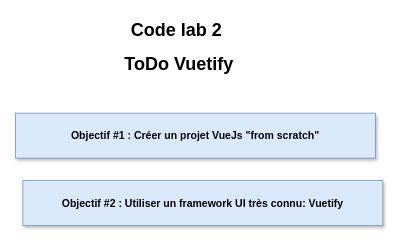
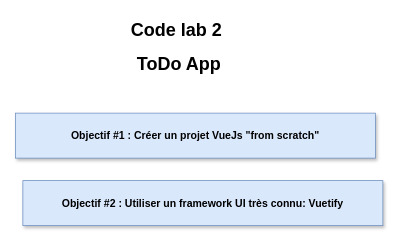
node "Code lab 2 ToDo Vuetify": label "Code lab 2 ToDo Vuetify" -> "Code lab 2 ToDo App"
